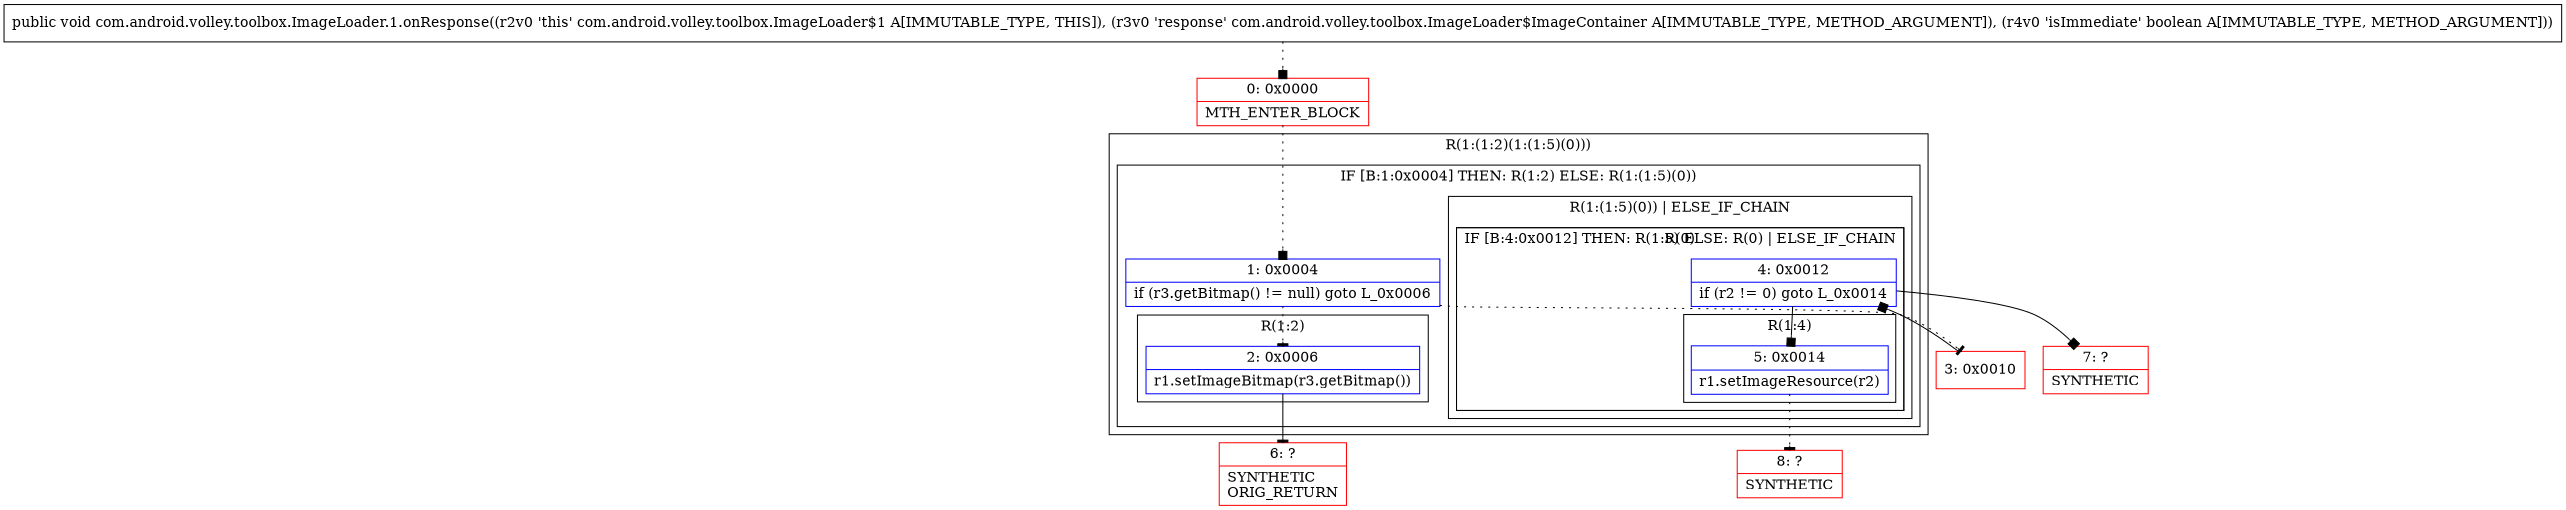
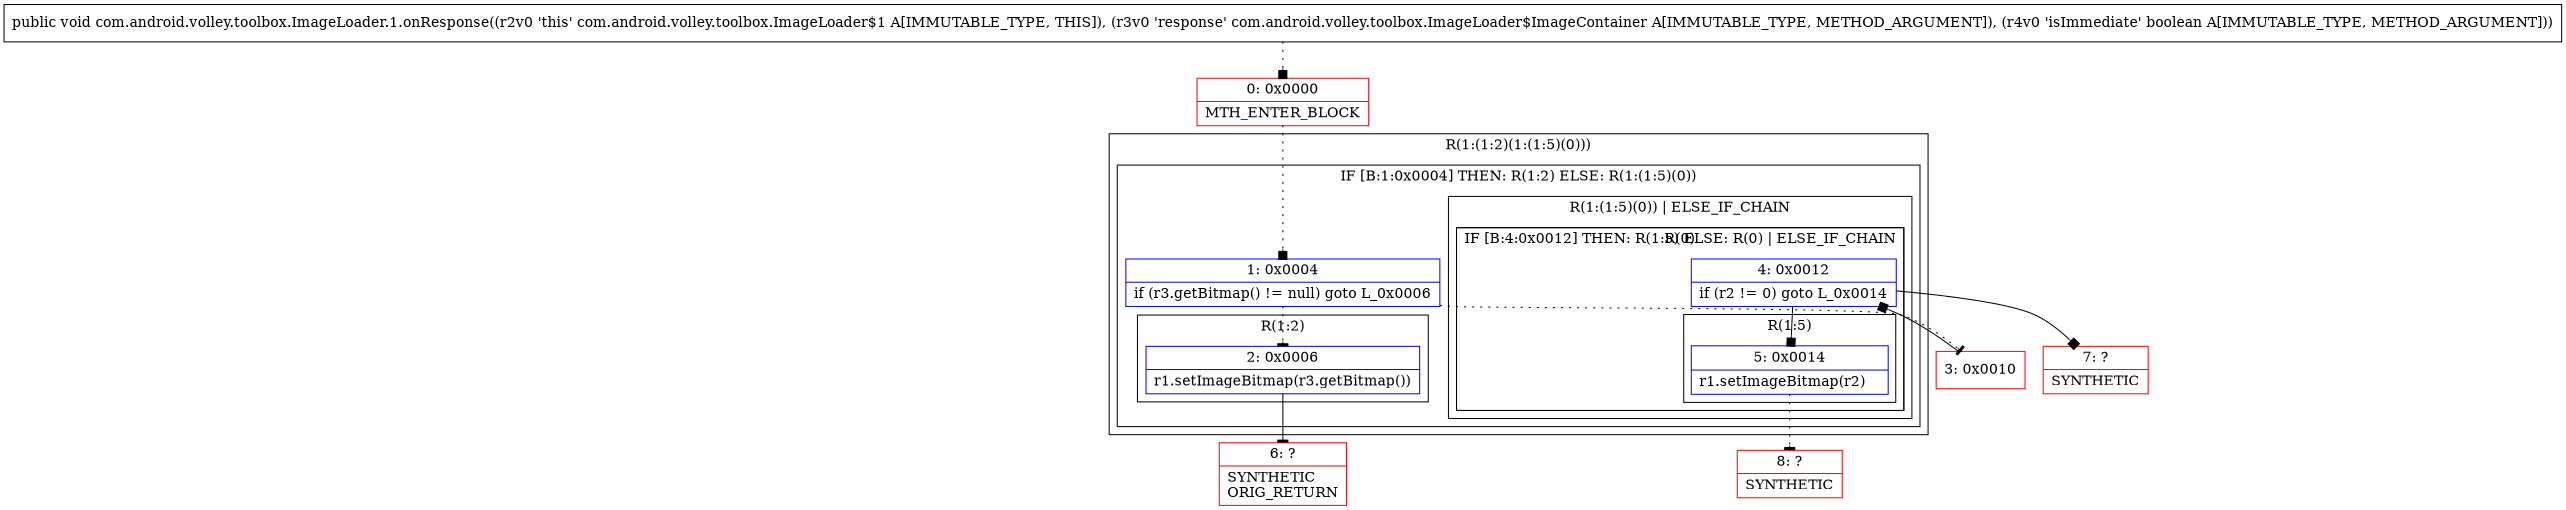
cluster "R(1:4)": label "R(1:4)" -> "R(1:5)"
node "5: 0x0014": text "r1.setImageResource(r2)" -> "r1.setImageBitmap(r2)"
